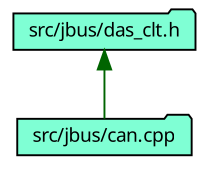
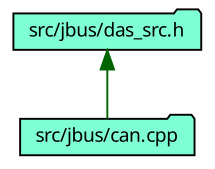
node "src/jbus/das_clt.h": label "src/jbus/das_clt.h" -> "src/jbus/das_src.h"
